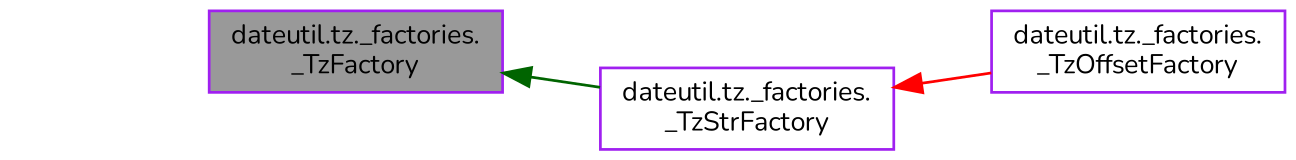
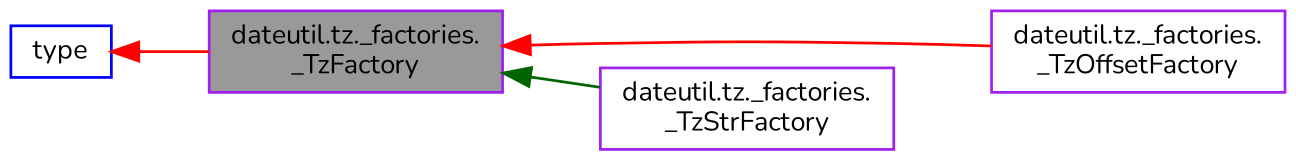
node "type": added
edge "dateutil.tz._factories. _TzOffsetFactory" -> "dateutil.tz._factories. _TzStrFactory": now "dateutil.tz._factories. _TzOffsetFactory" -> "dateutil.tz._factories. _TzFactory"
